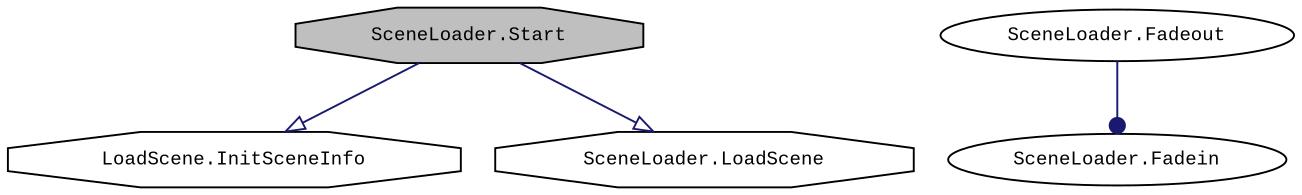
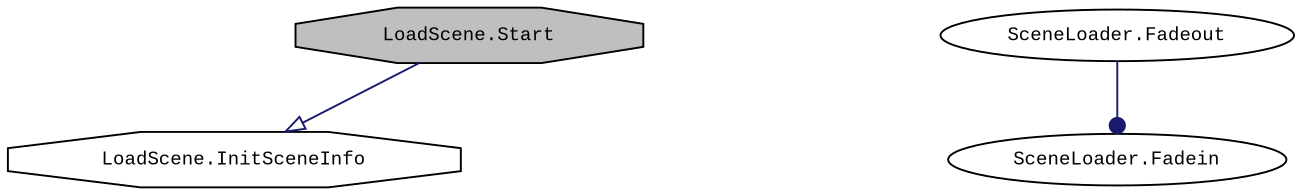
node "SceneLoader.Start": label "SceneLoader.Start" -> "LoadScene.Start"
node "SceneLoader.LoadScene": removed
